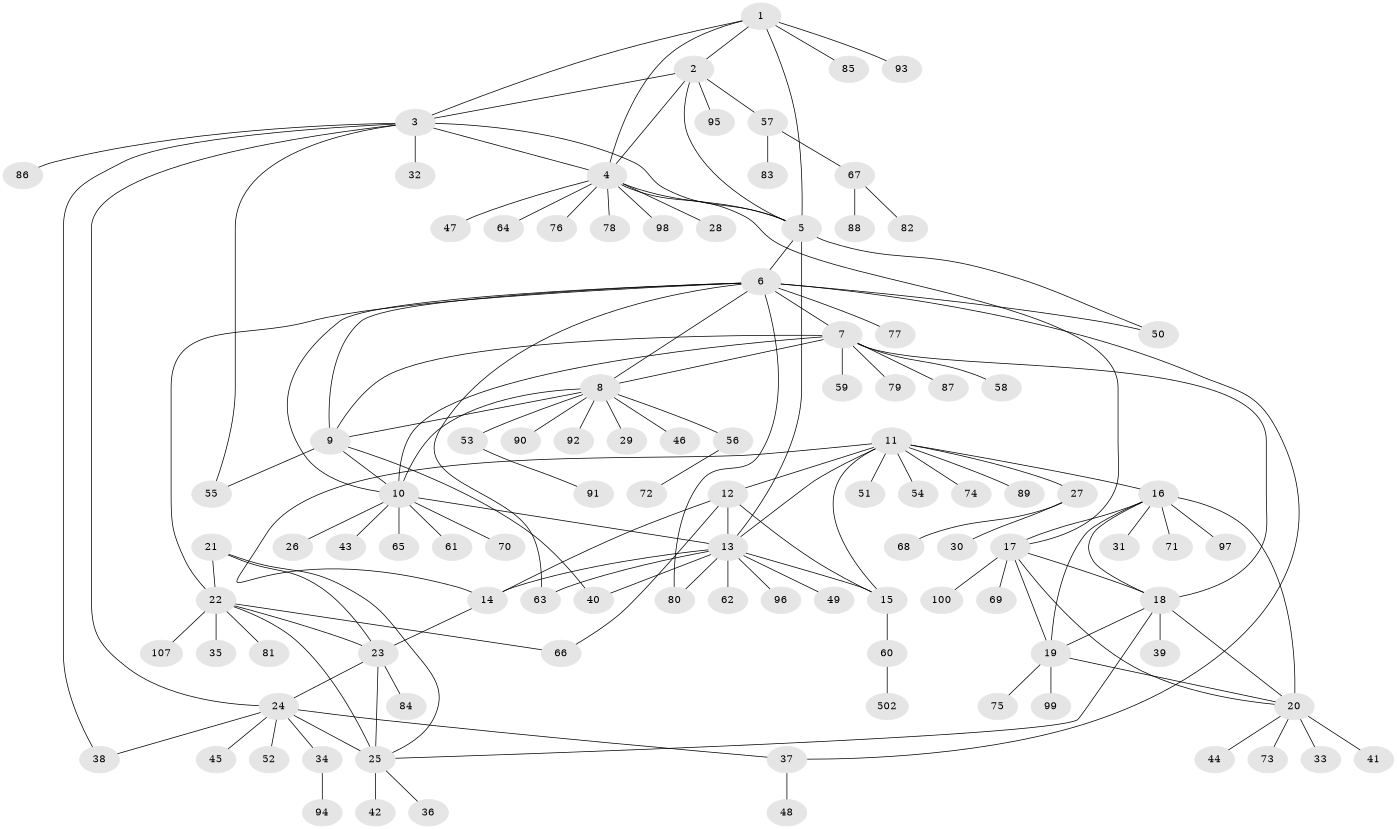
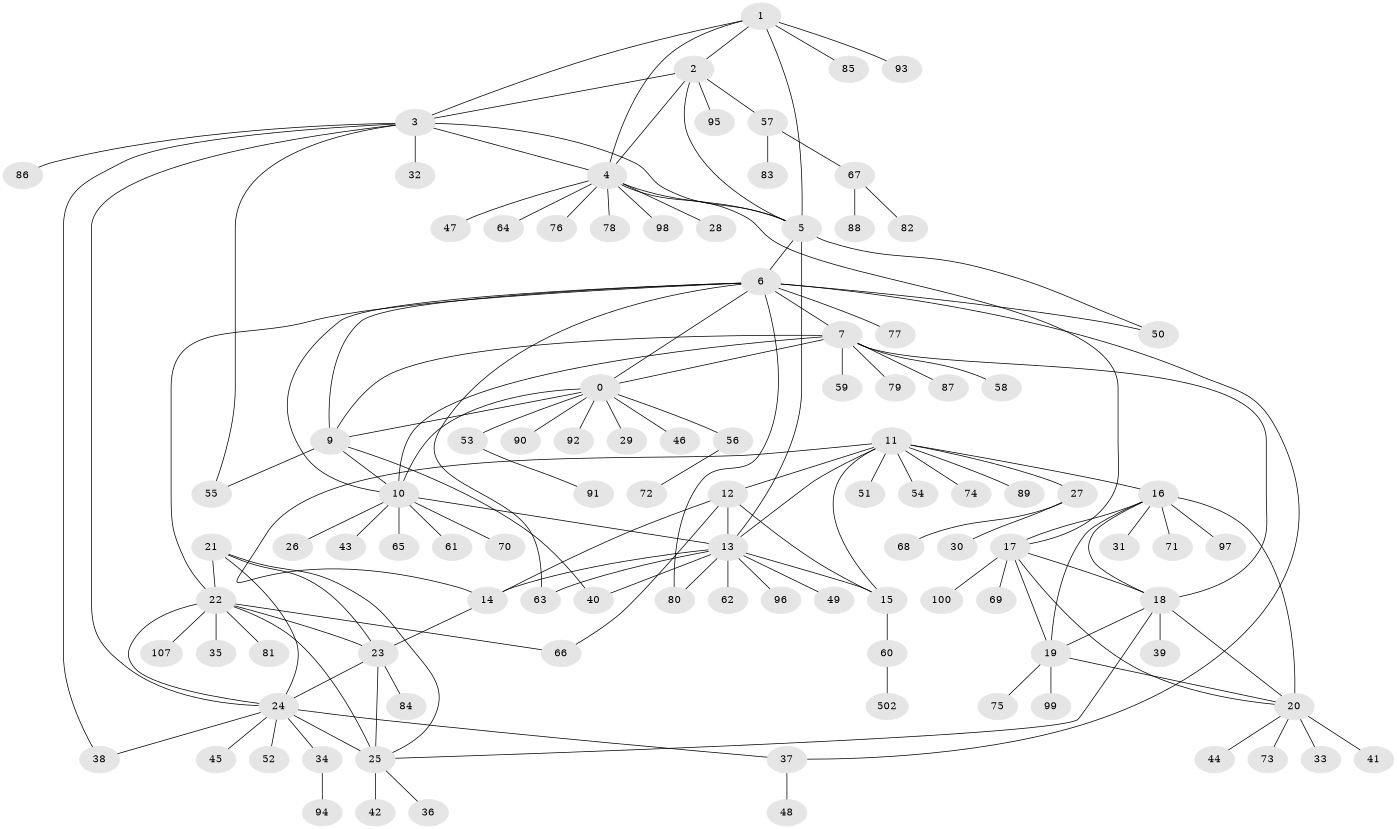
node "8": label "8" -> "0"
edge "21" -- "24": added
edge "22" -- "24": added
